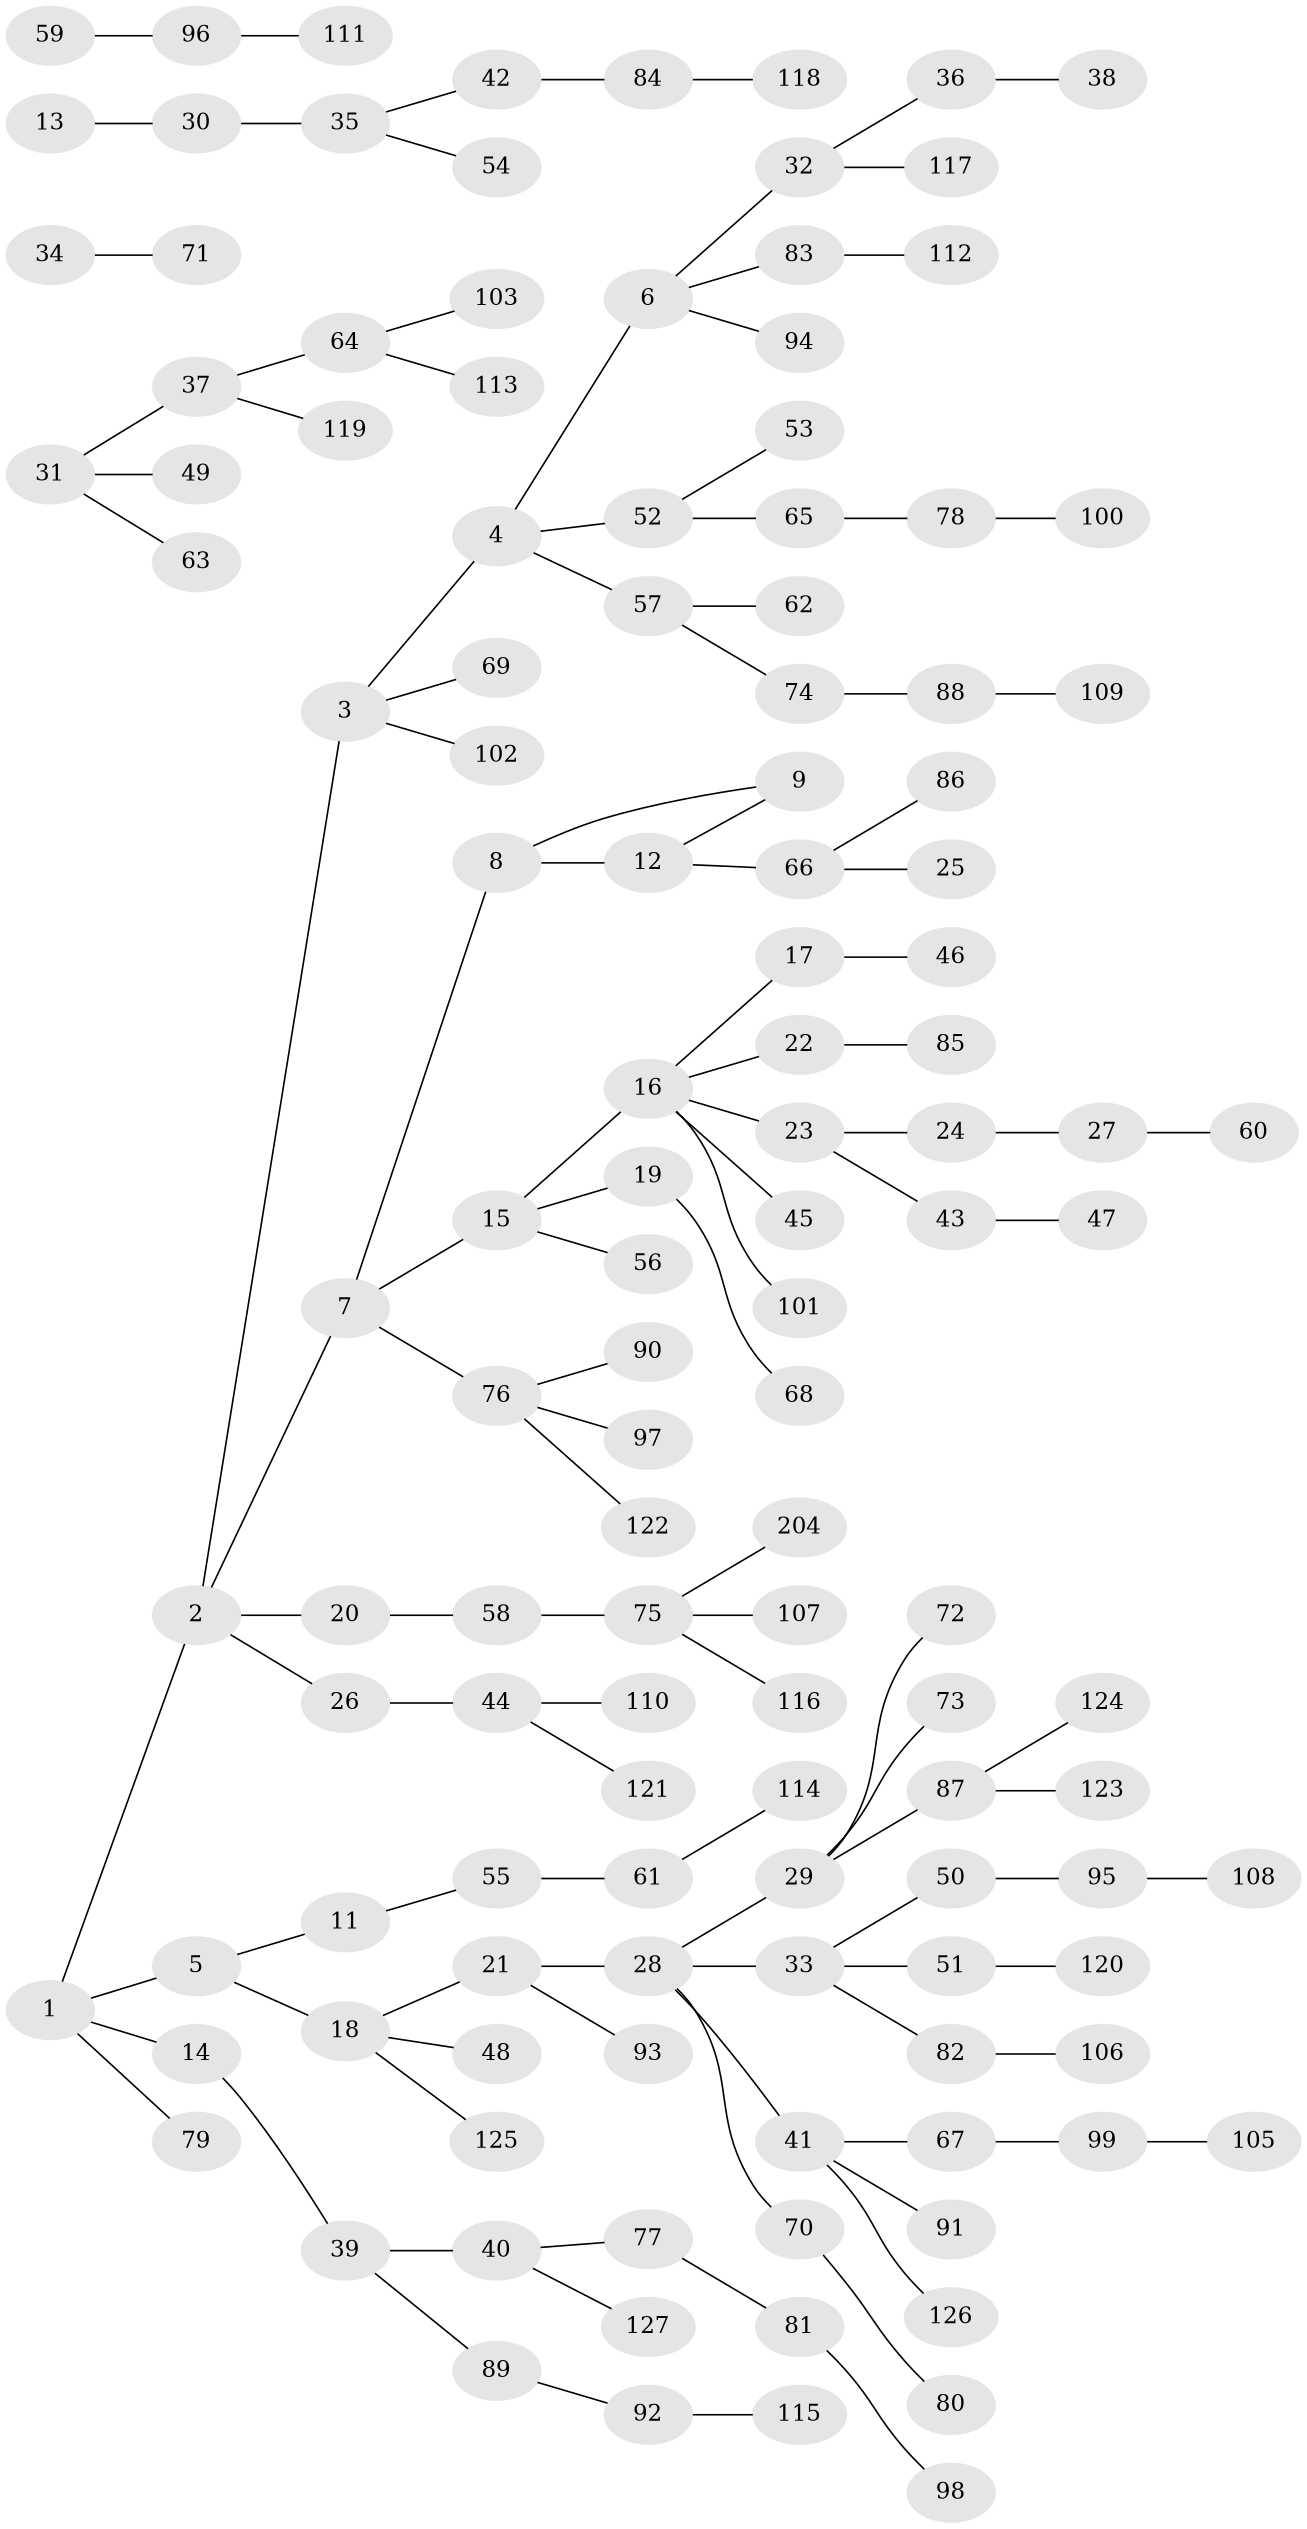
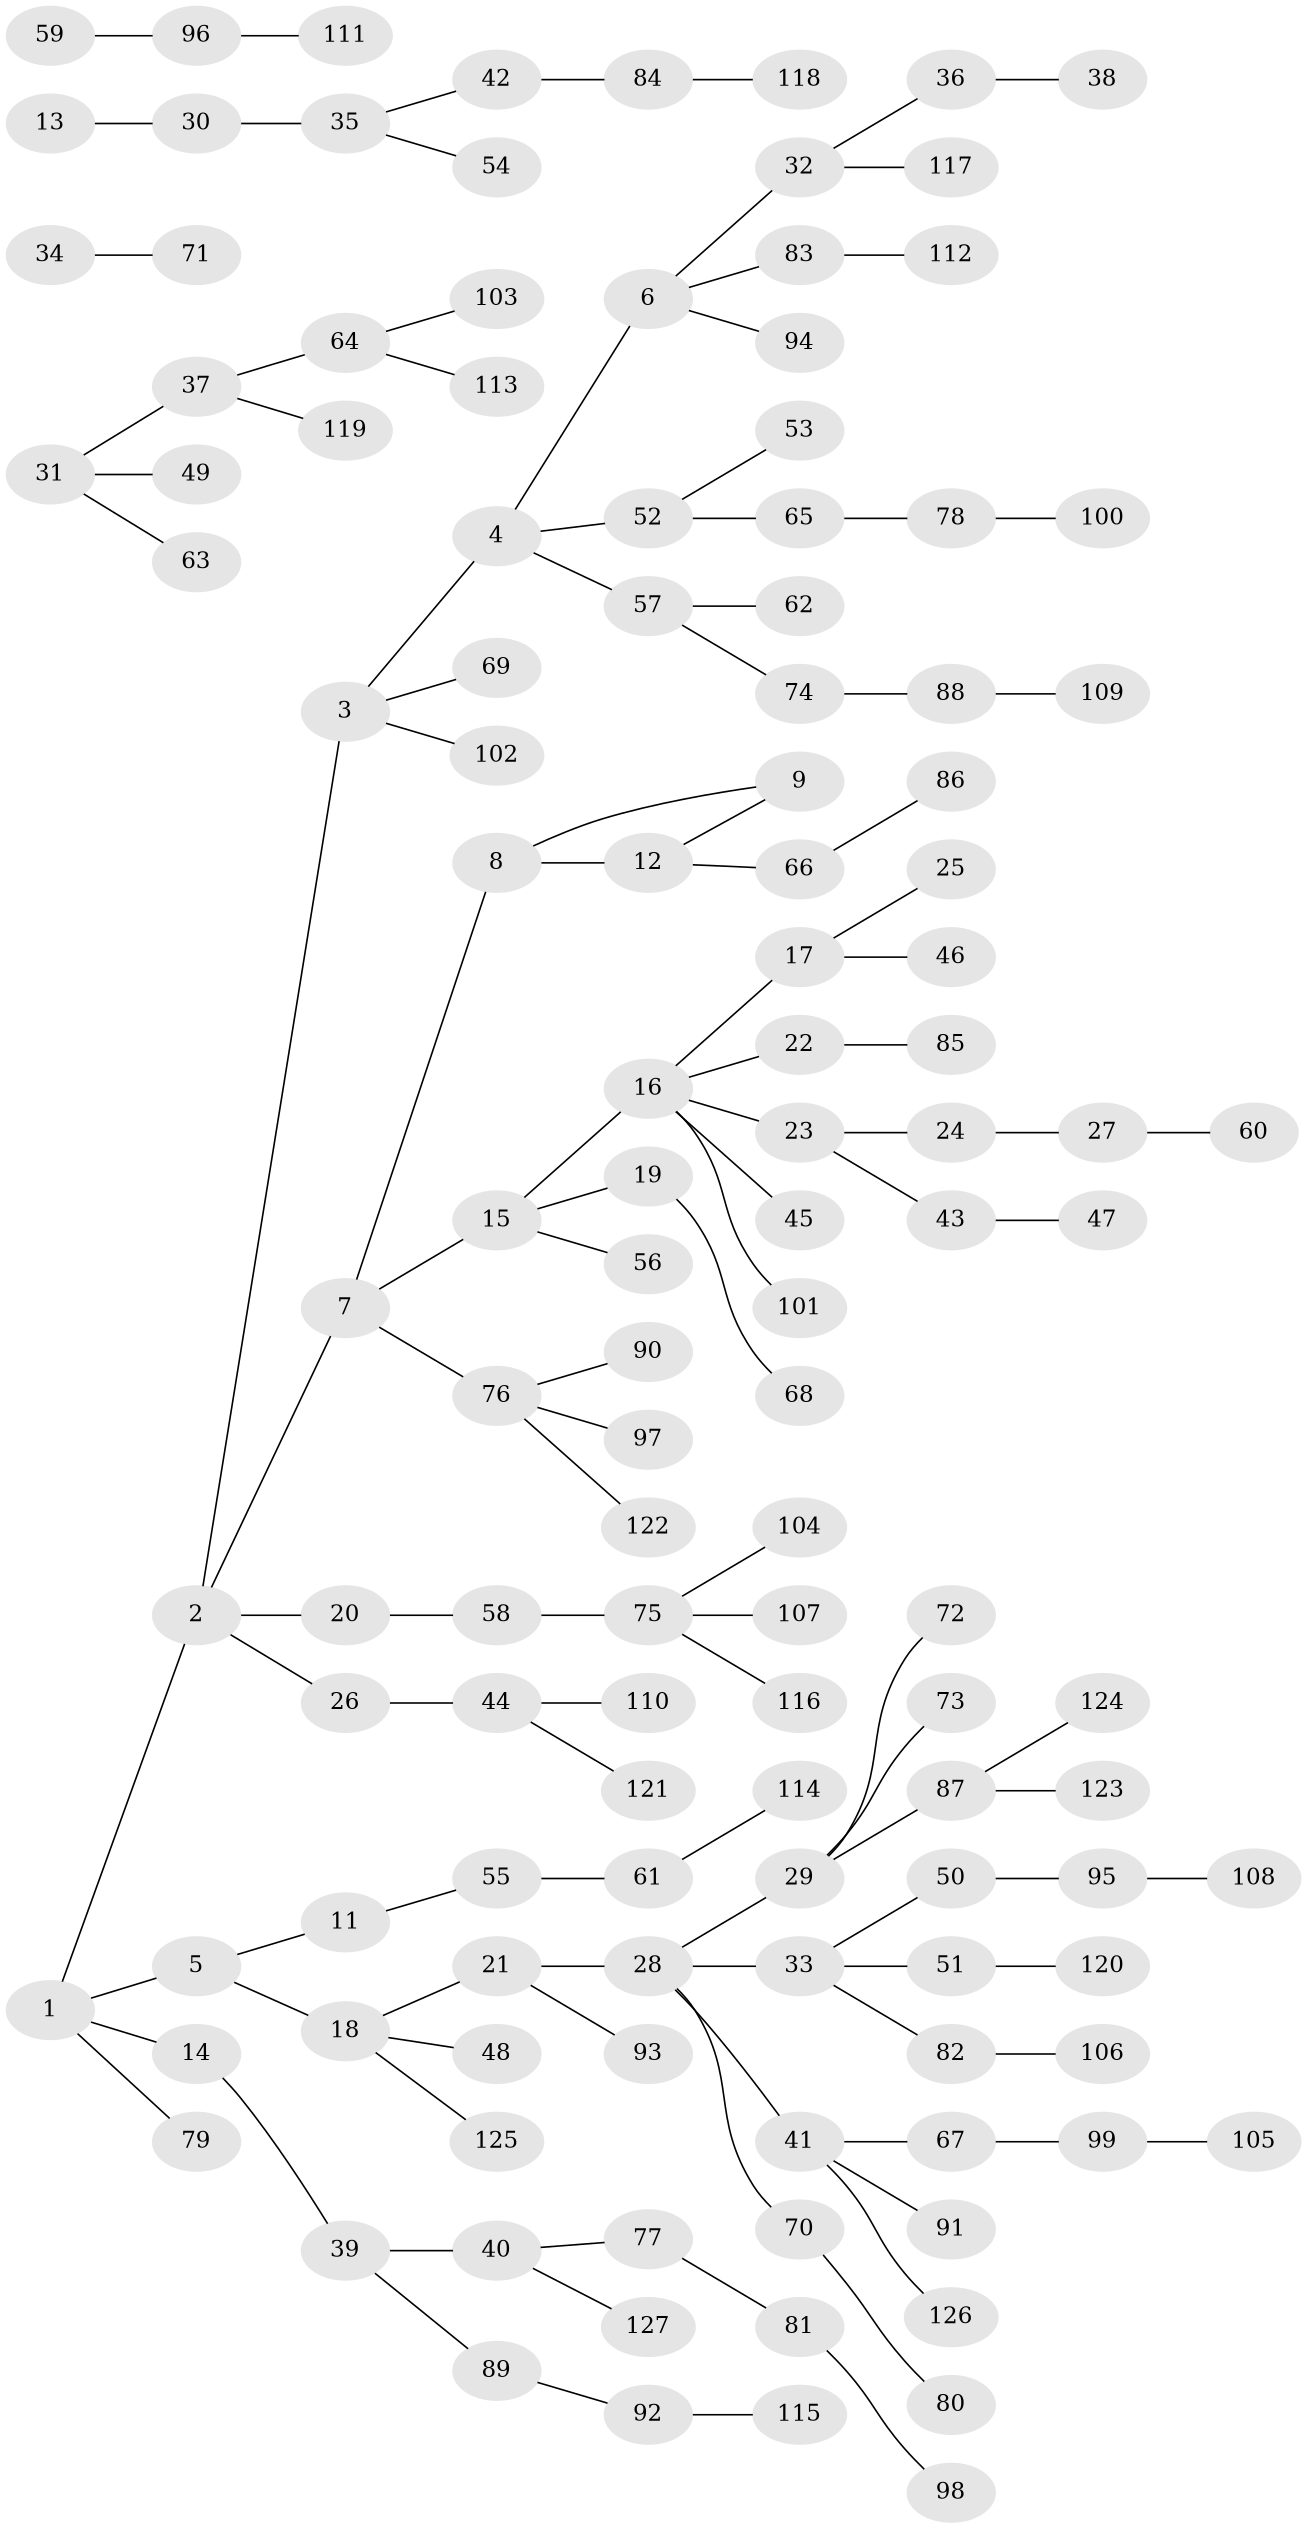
edge "66" -- "25": now "17" -- "25"
node "204": label "204" -> "104"
